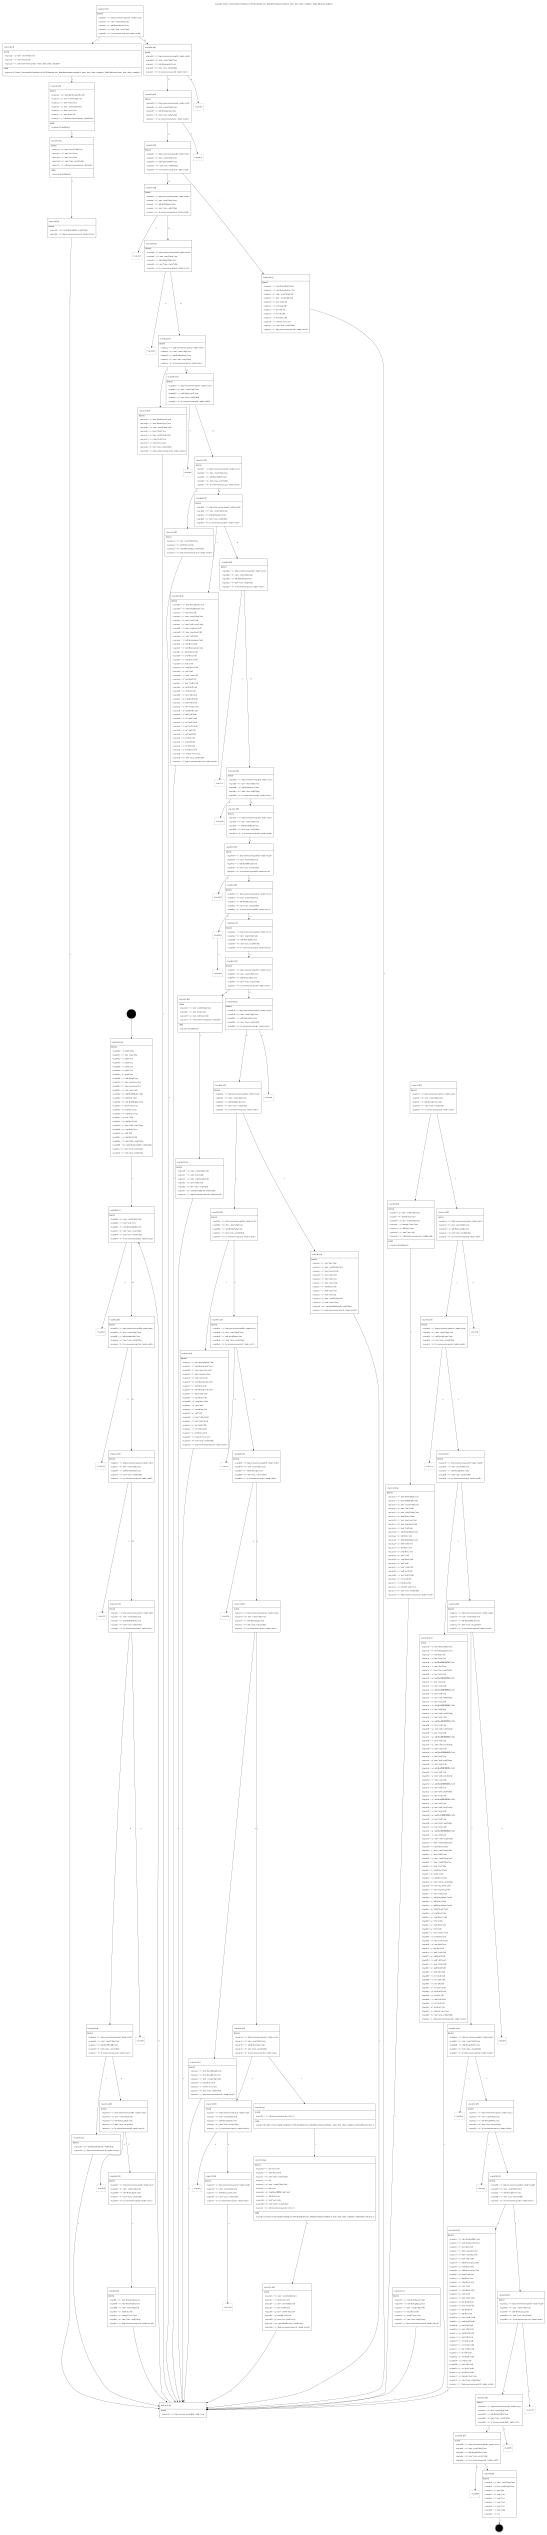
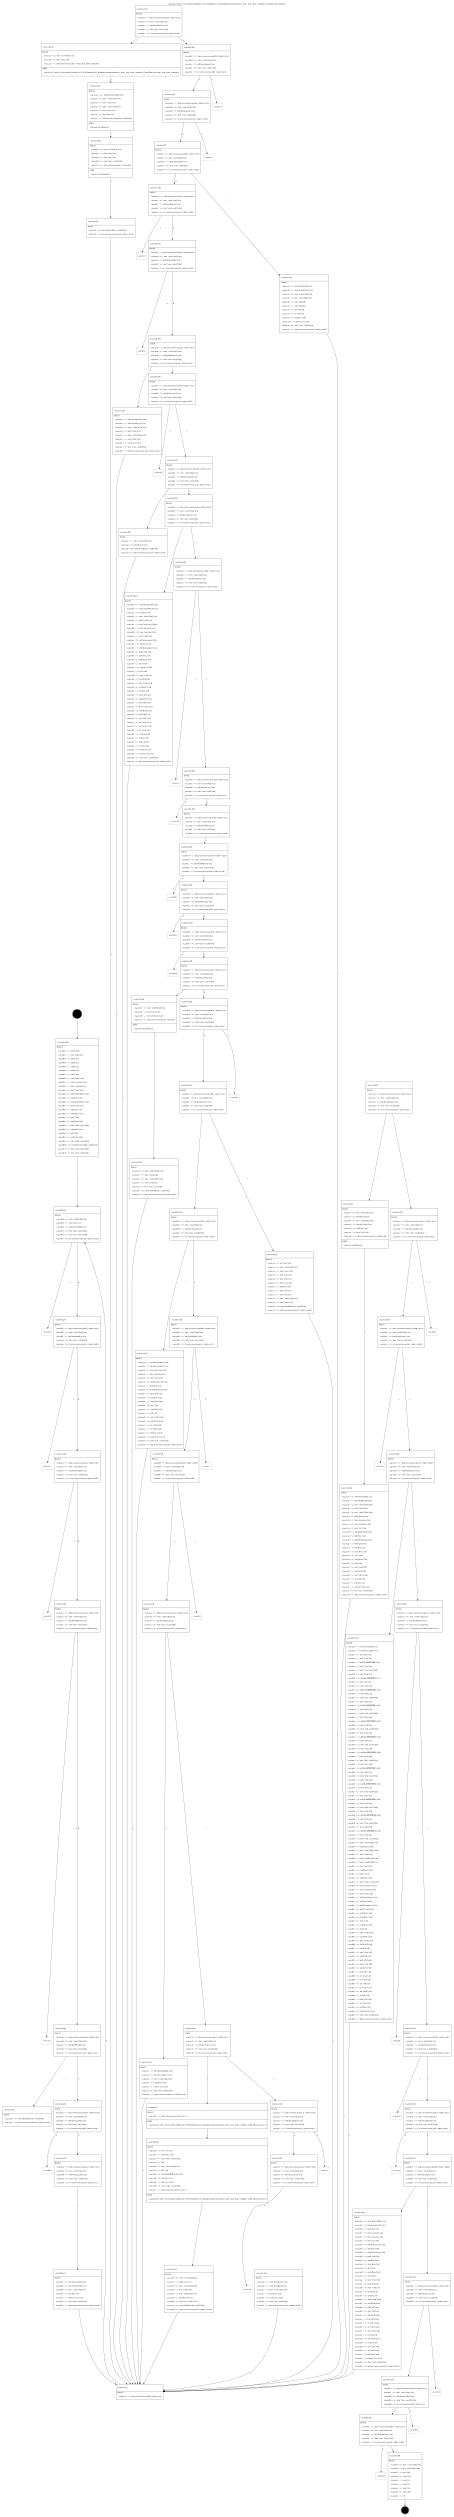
edge "0x402bb2" -> "0x402a6a": now "0x401b40 [28]" -> "0x402a6a"
edge "0x402282 [15]" -> "0x402c2b [5]": removed, label "1"
